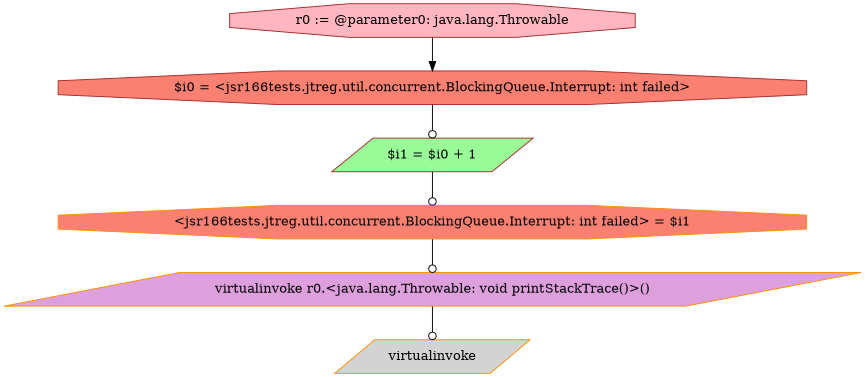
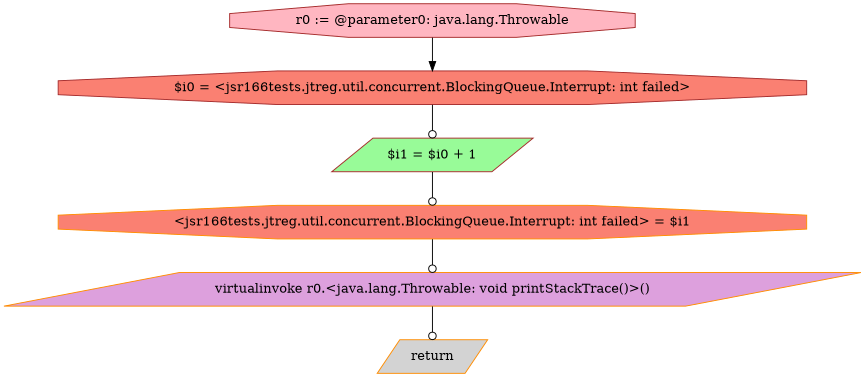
node "virtualinvoke": label "virtualinvoke" -> "return"
